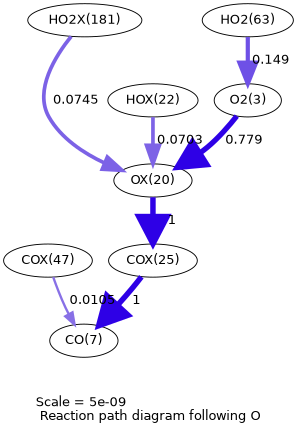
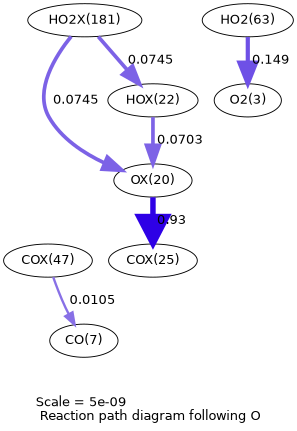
edge "HO2X(181)" -> "HOX(22)": added, label "0.0745"
edge "O2(3)" -> "OX(20)": removed, label "0.779"
edge "OX(20)" -> "COX(25)": label " 1" -> " 0.93"
edge "COX(25)" -> "CO(7)": removed, label "1"
